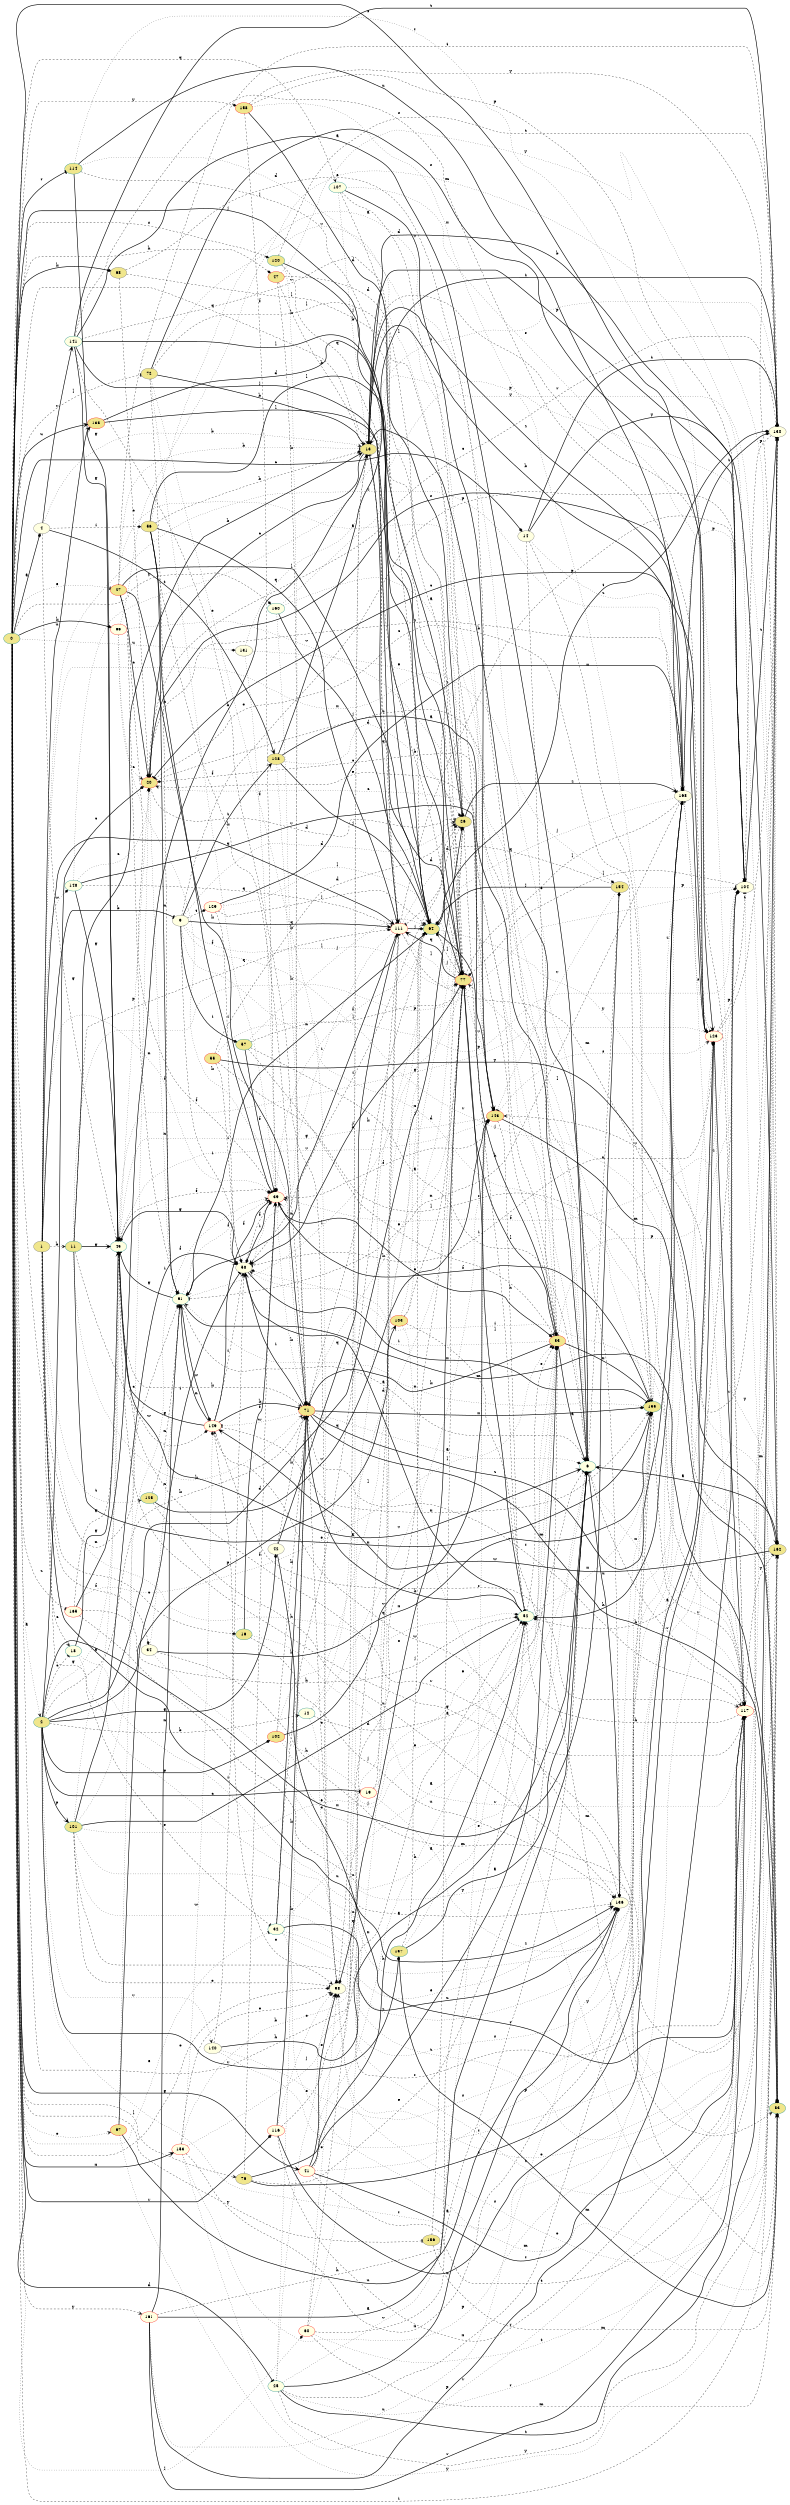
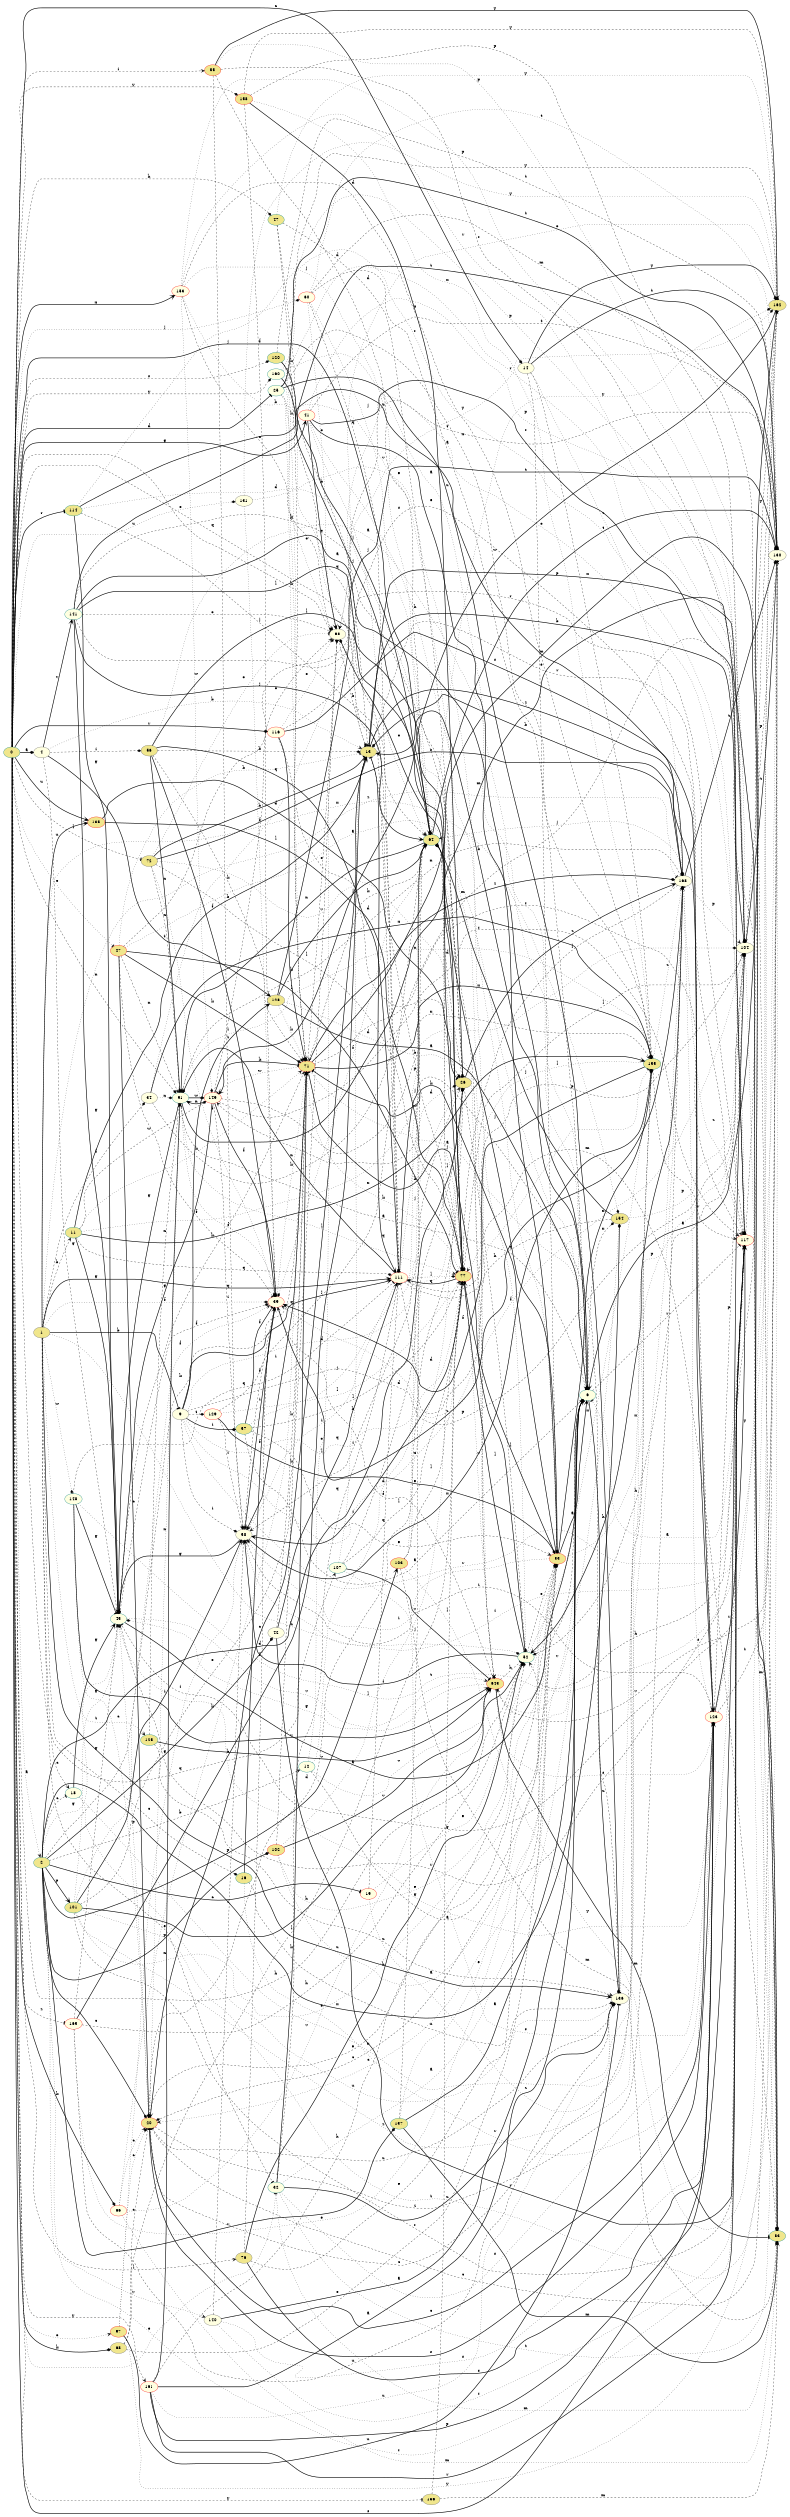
node "47": color red -> teal
node "143": label "143" -> "643"
edge "97" -> "58": style bold -> dotted
edge "0" -> "162": now "0" -> "55"
